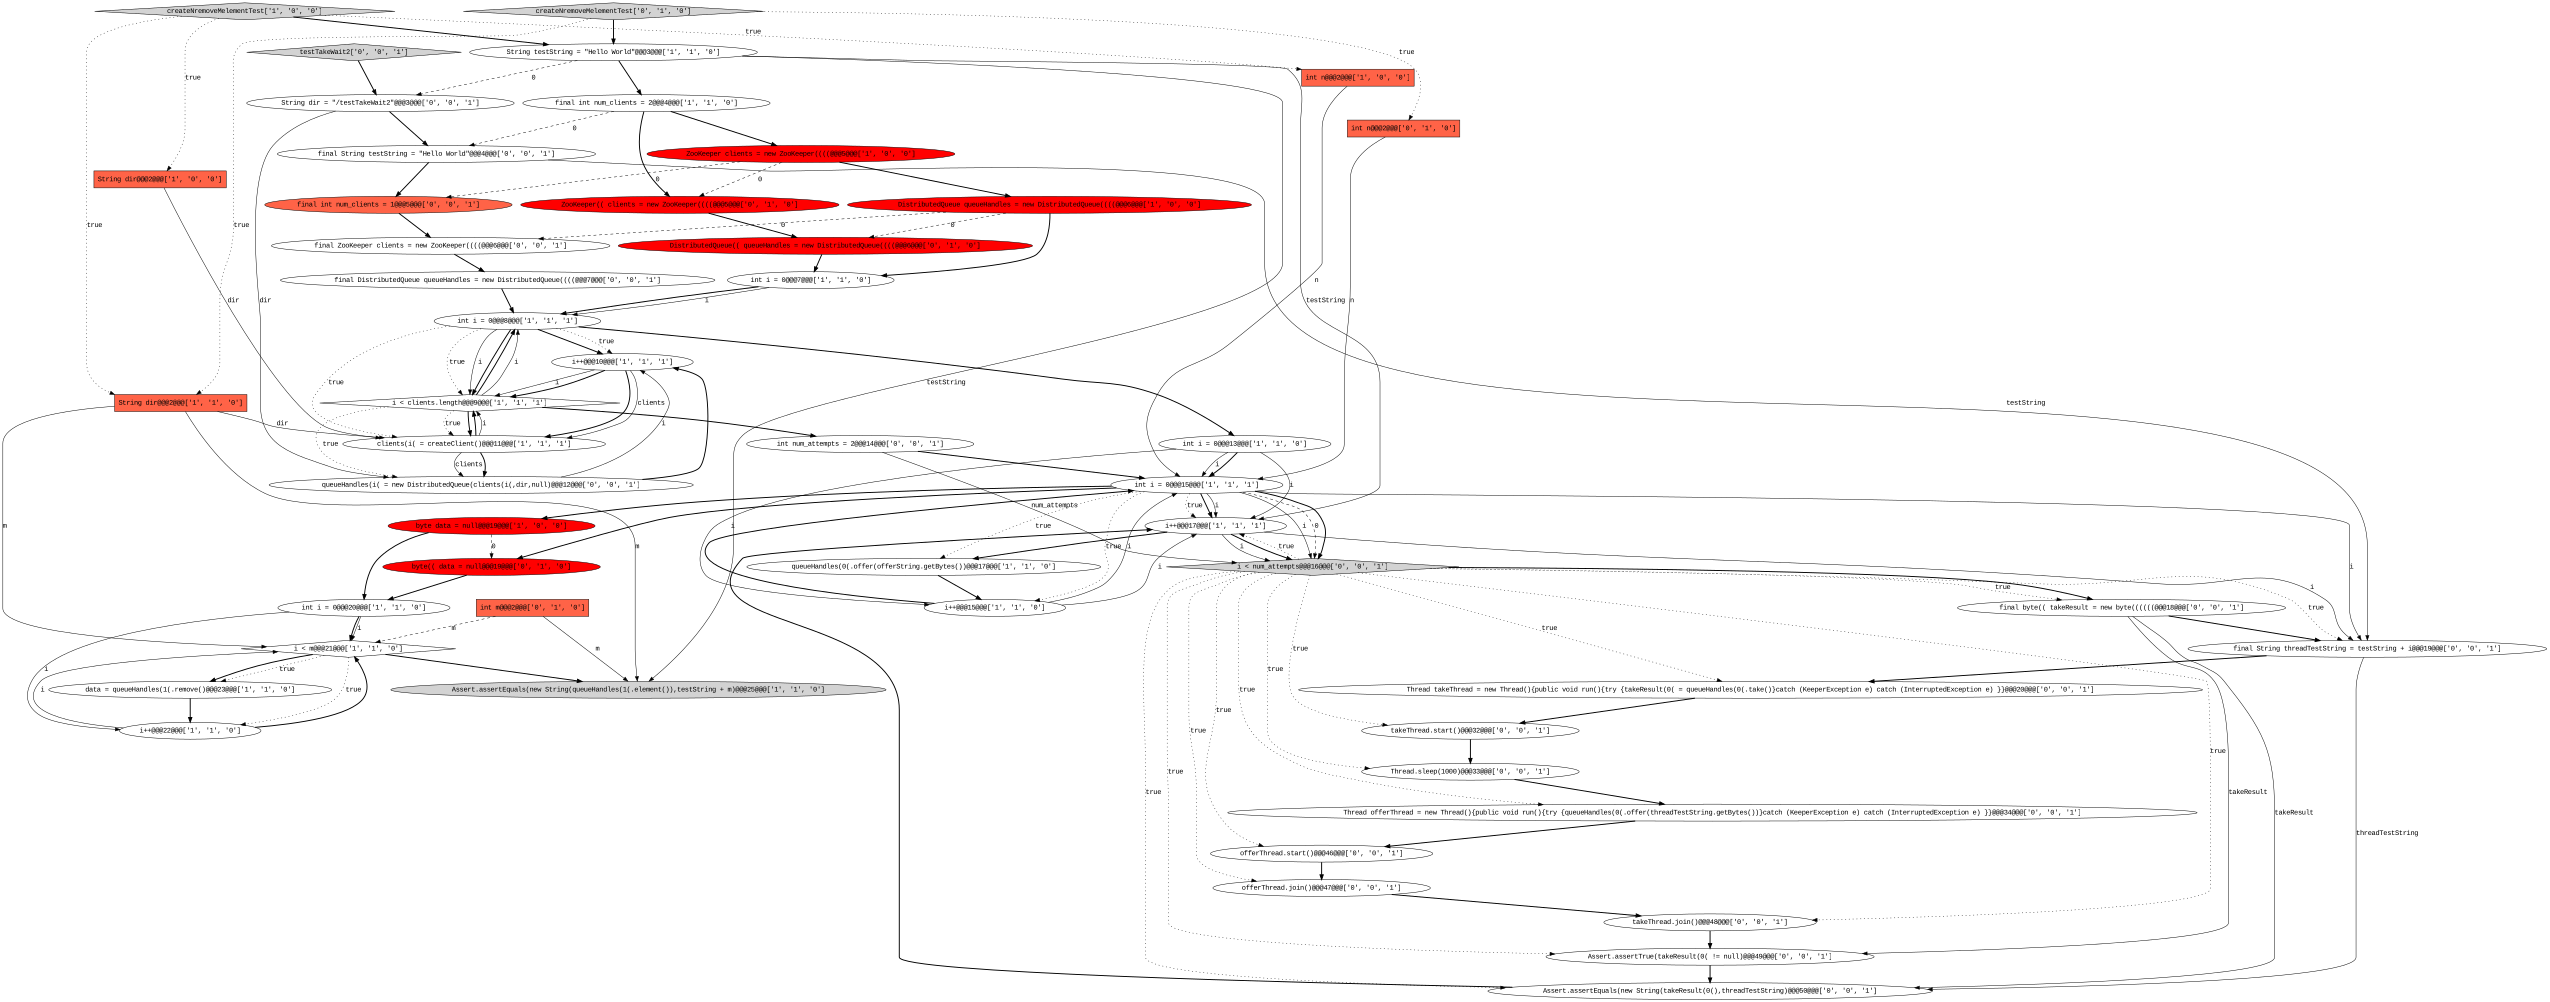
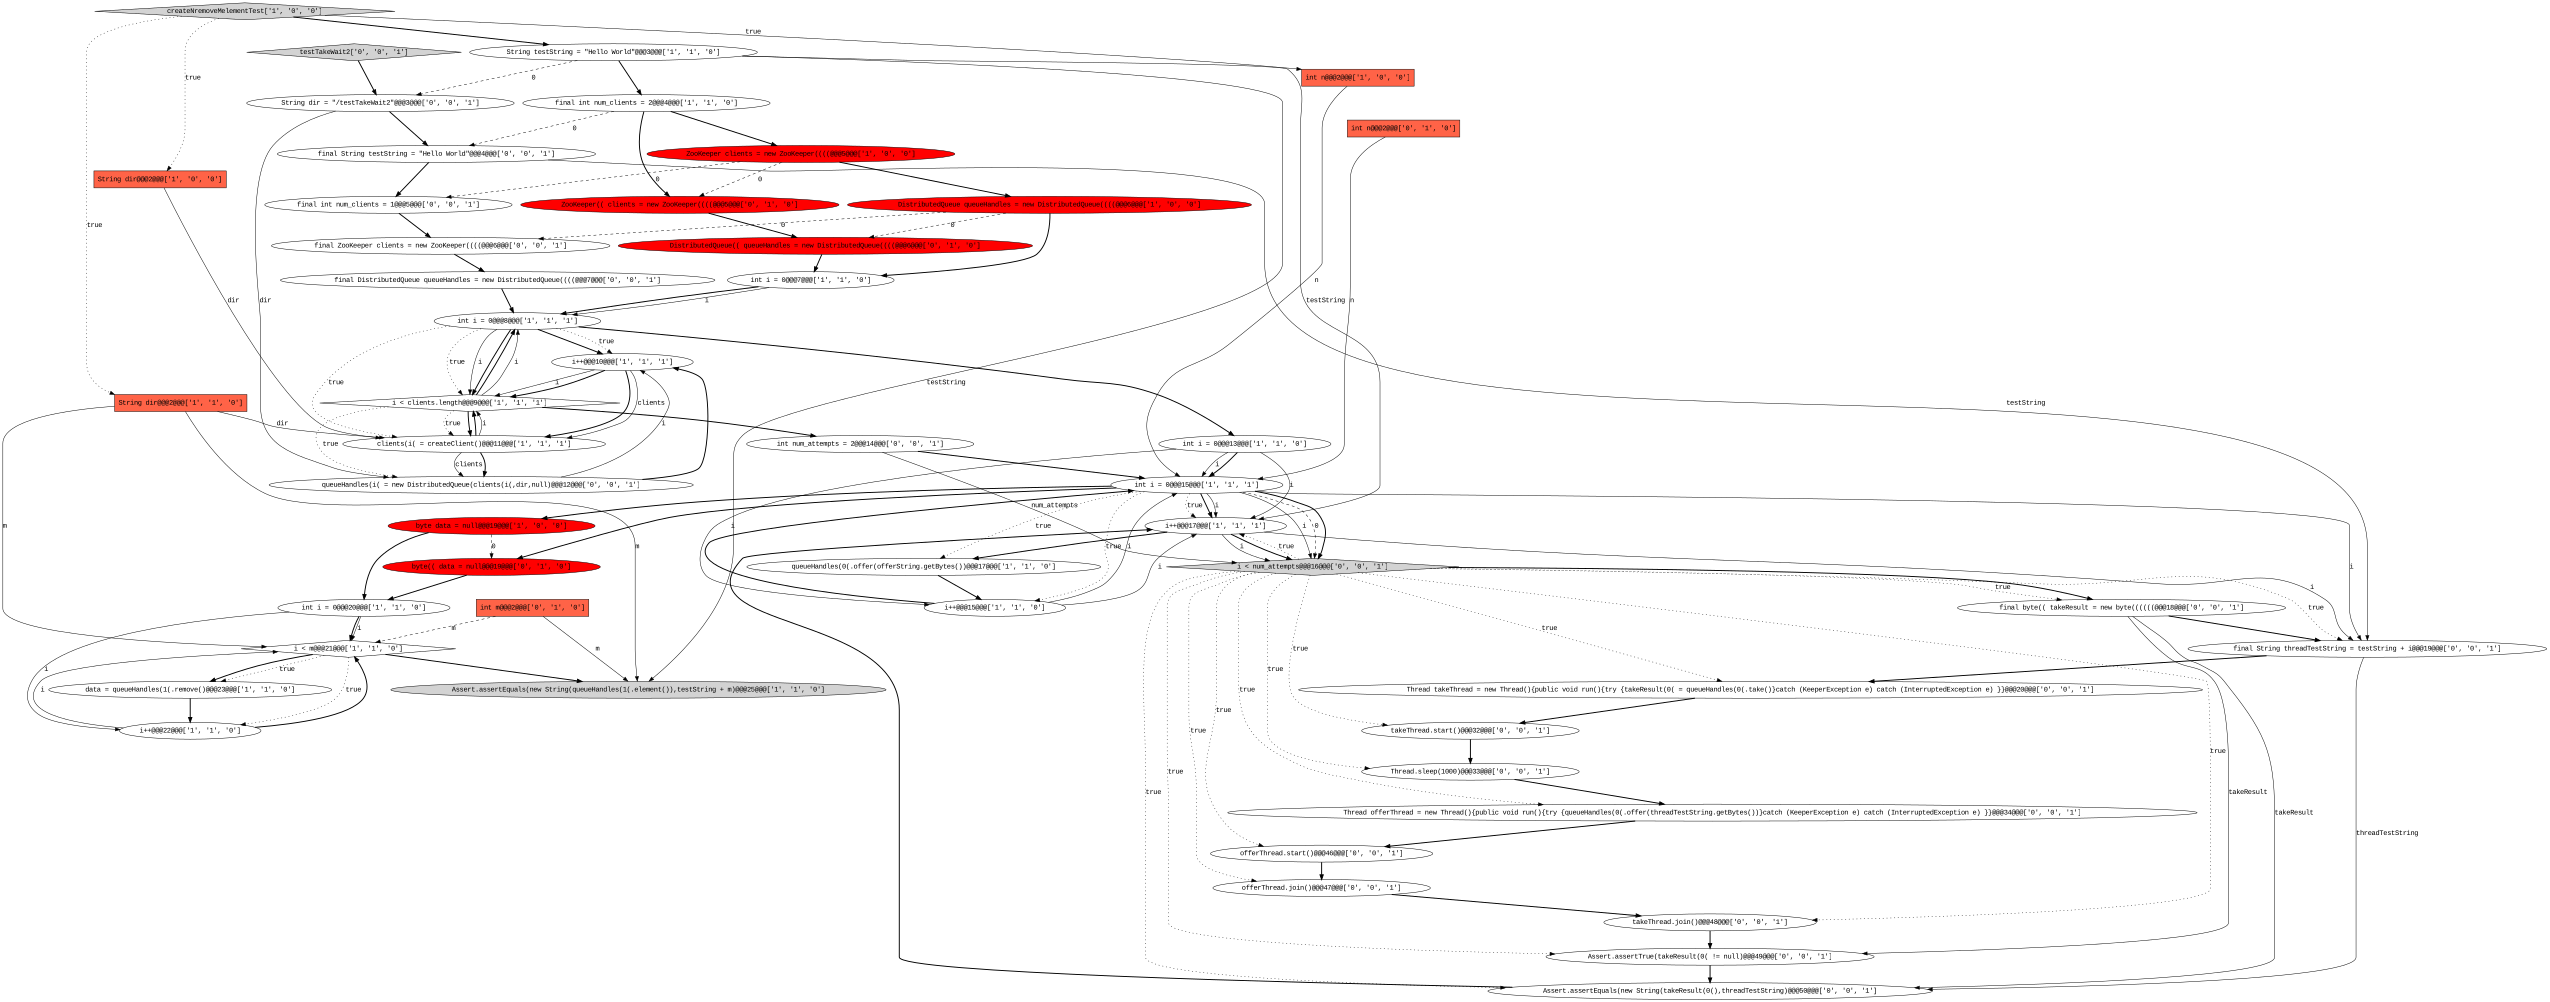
node "createNremoveMelementTest['0', '1', '0']": removed
edge "createNremoveMelementTest['1', '0', '0']" -> "int n@@@2@@@['1', '0', '0']": style dotted -> solid
node "final int num_clients = 1@@@5@@@['0', '0', '1']": fillcolor tomato -> white
